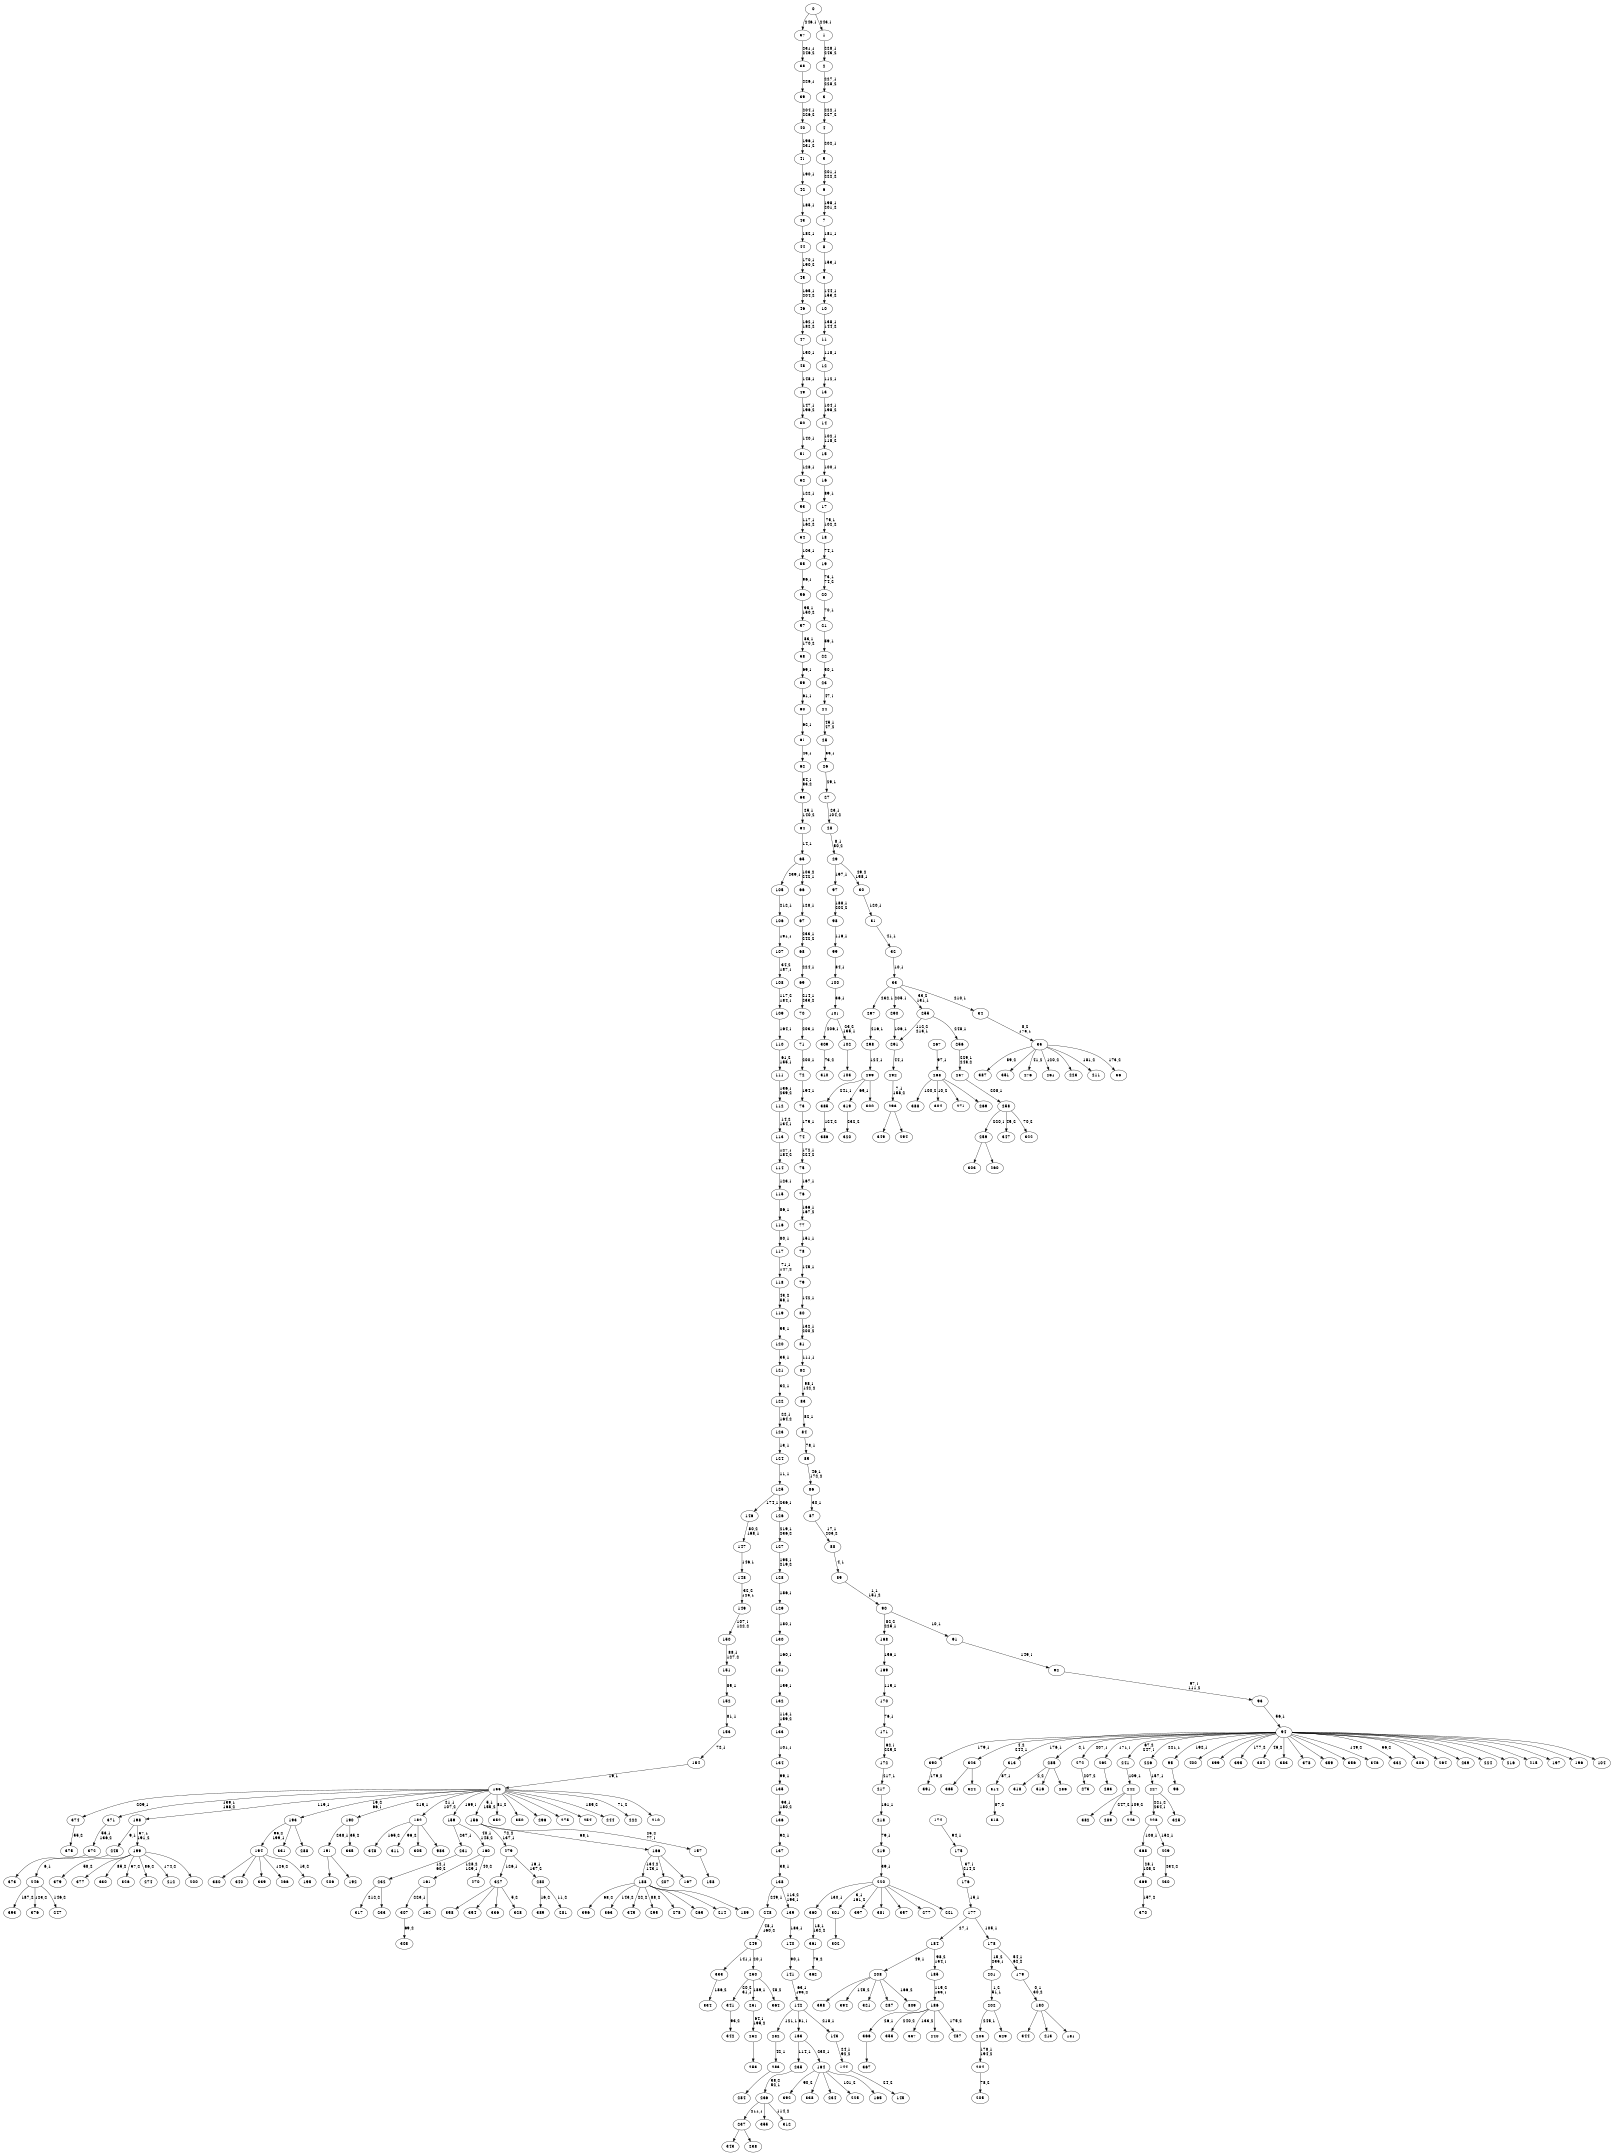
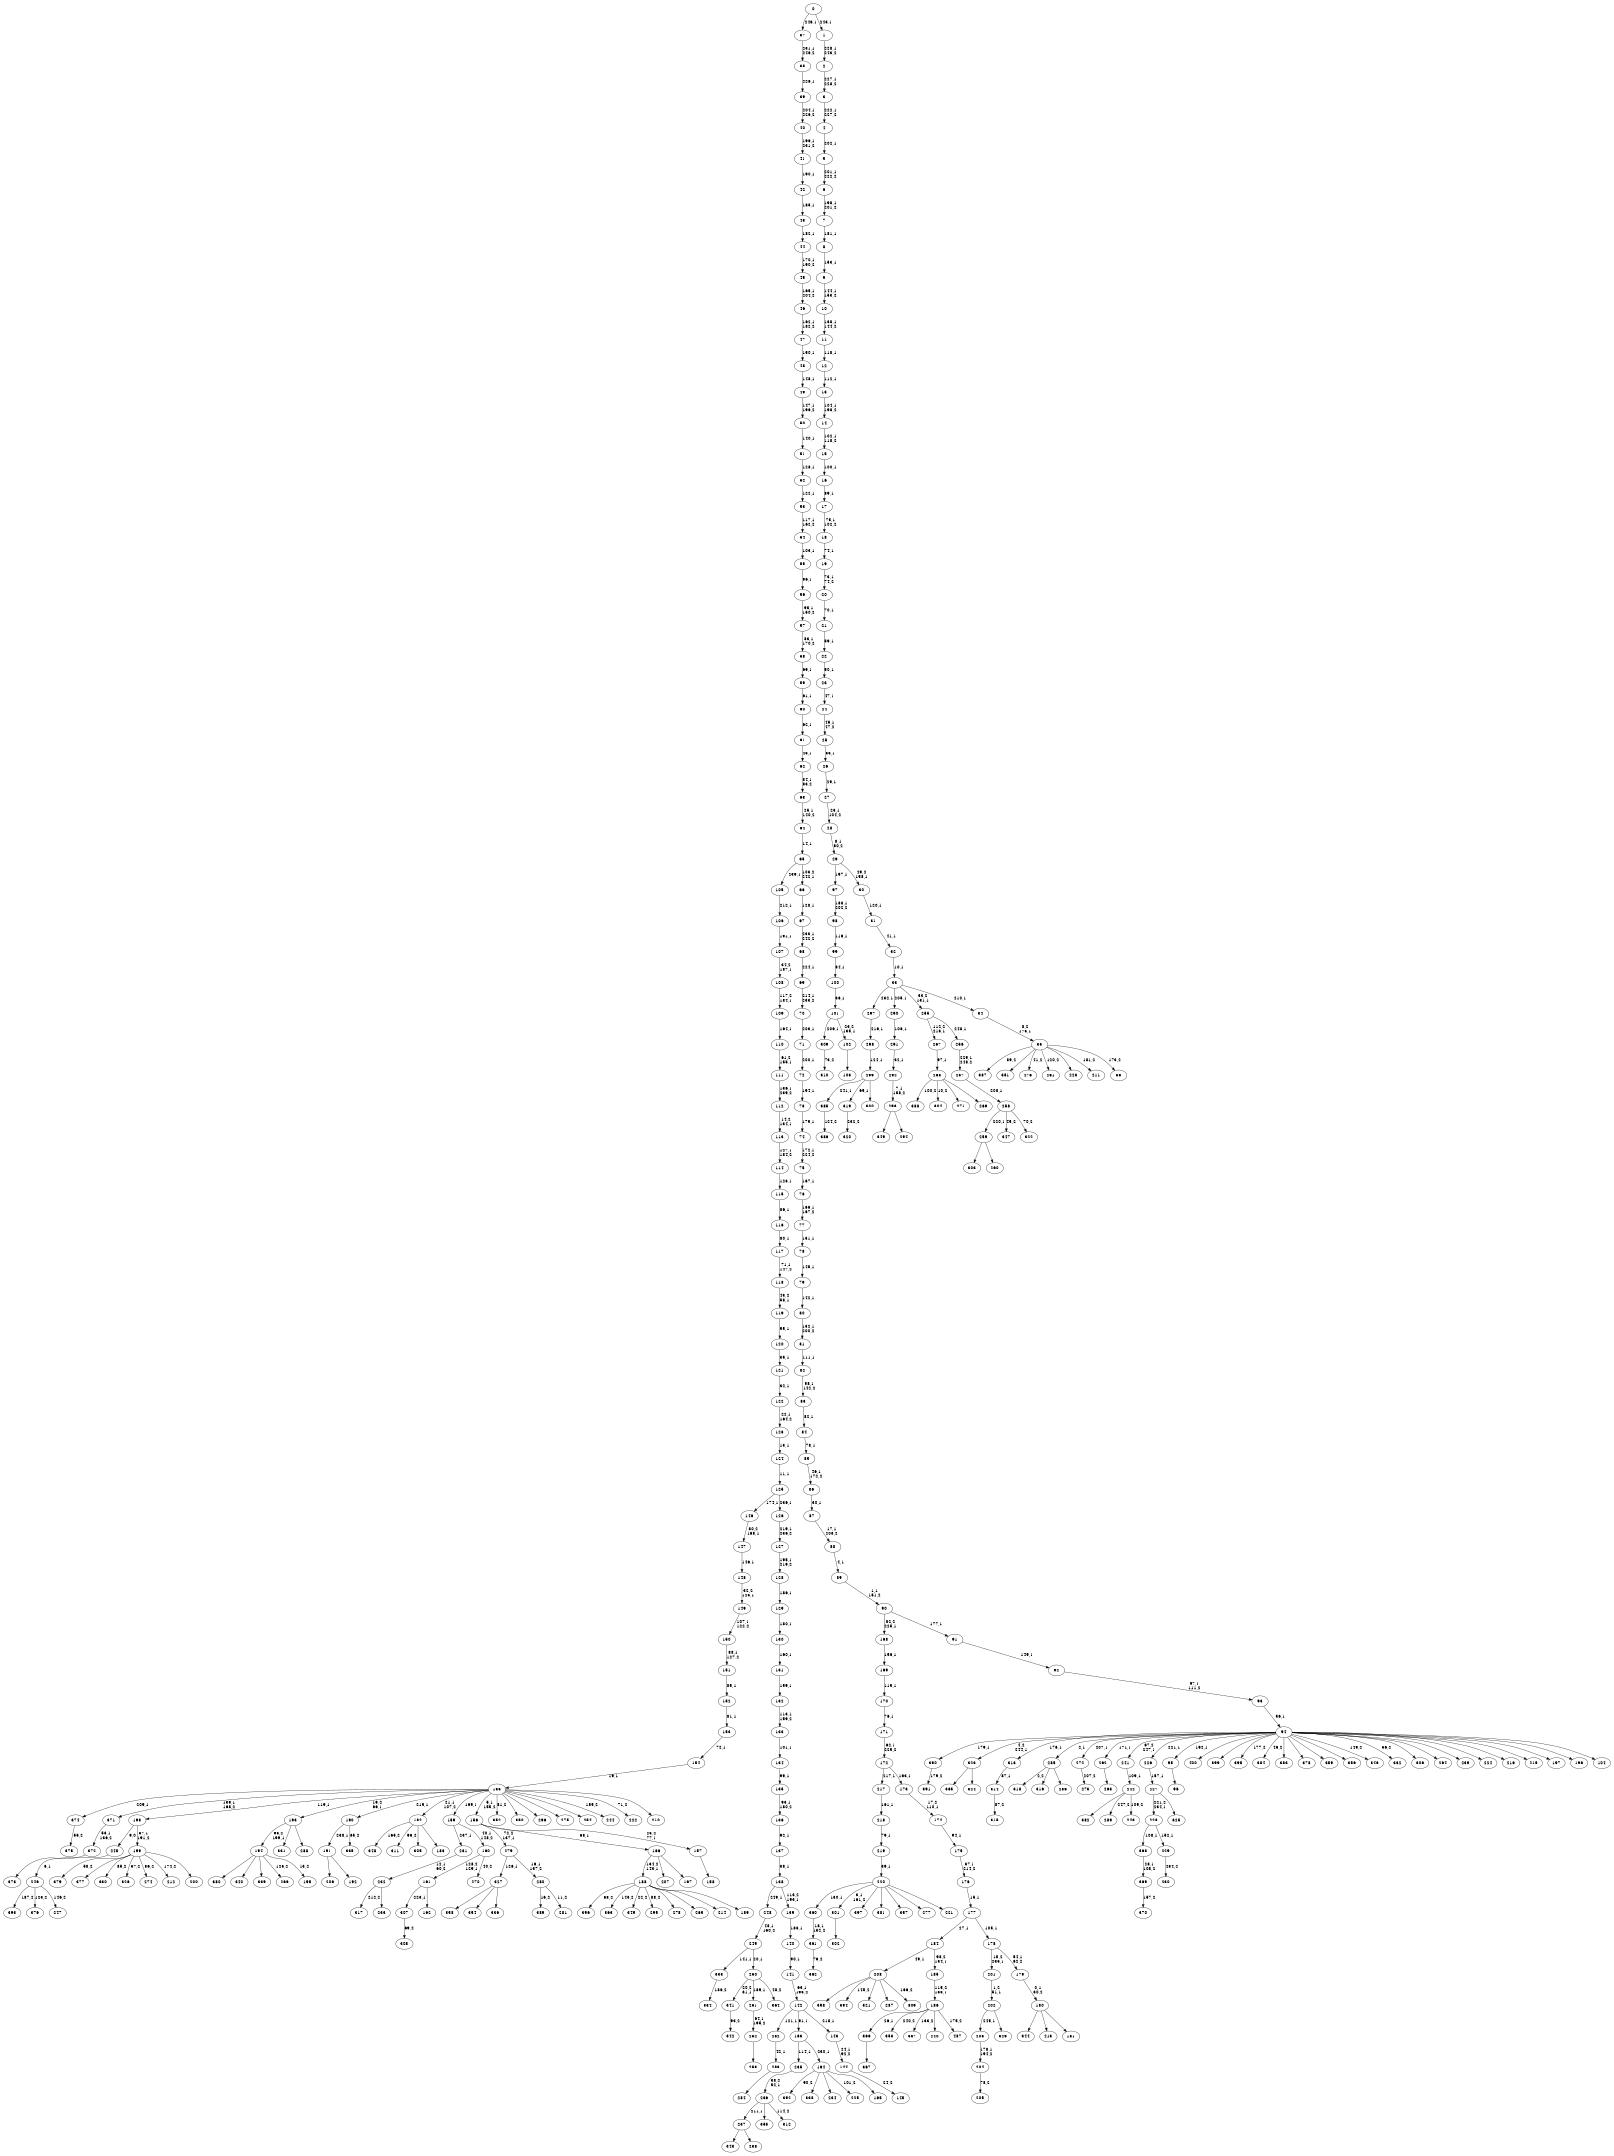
edge "255" -> "291": now "255" -> "267"
edge "291" -> "292": label "44,1" -> "32,1"
edge "90" -> "91": label "10,1" -> "177,1"
node "173": added
edge "198" -> "245": label "9,1" -> "9,0"
node "983": label "983" -> "183"
node "328": removed
